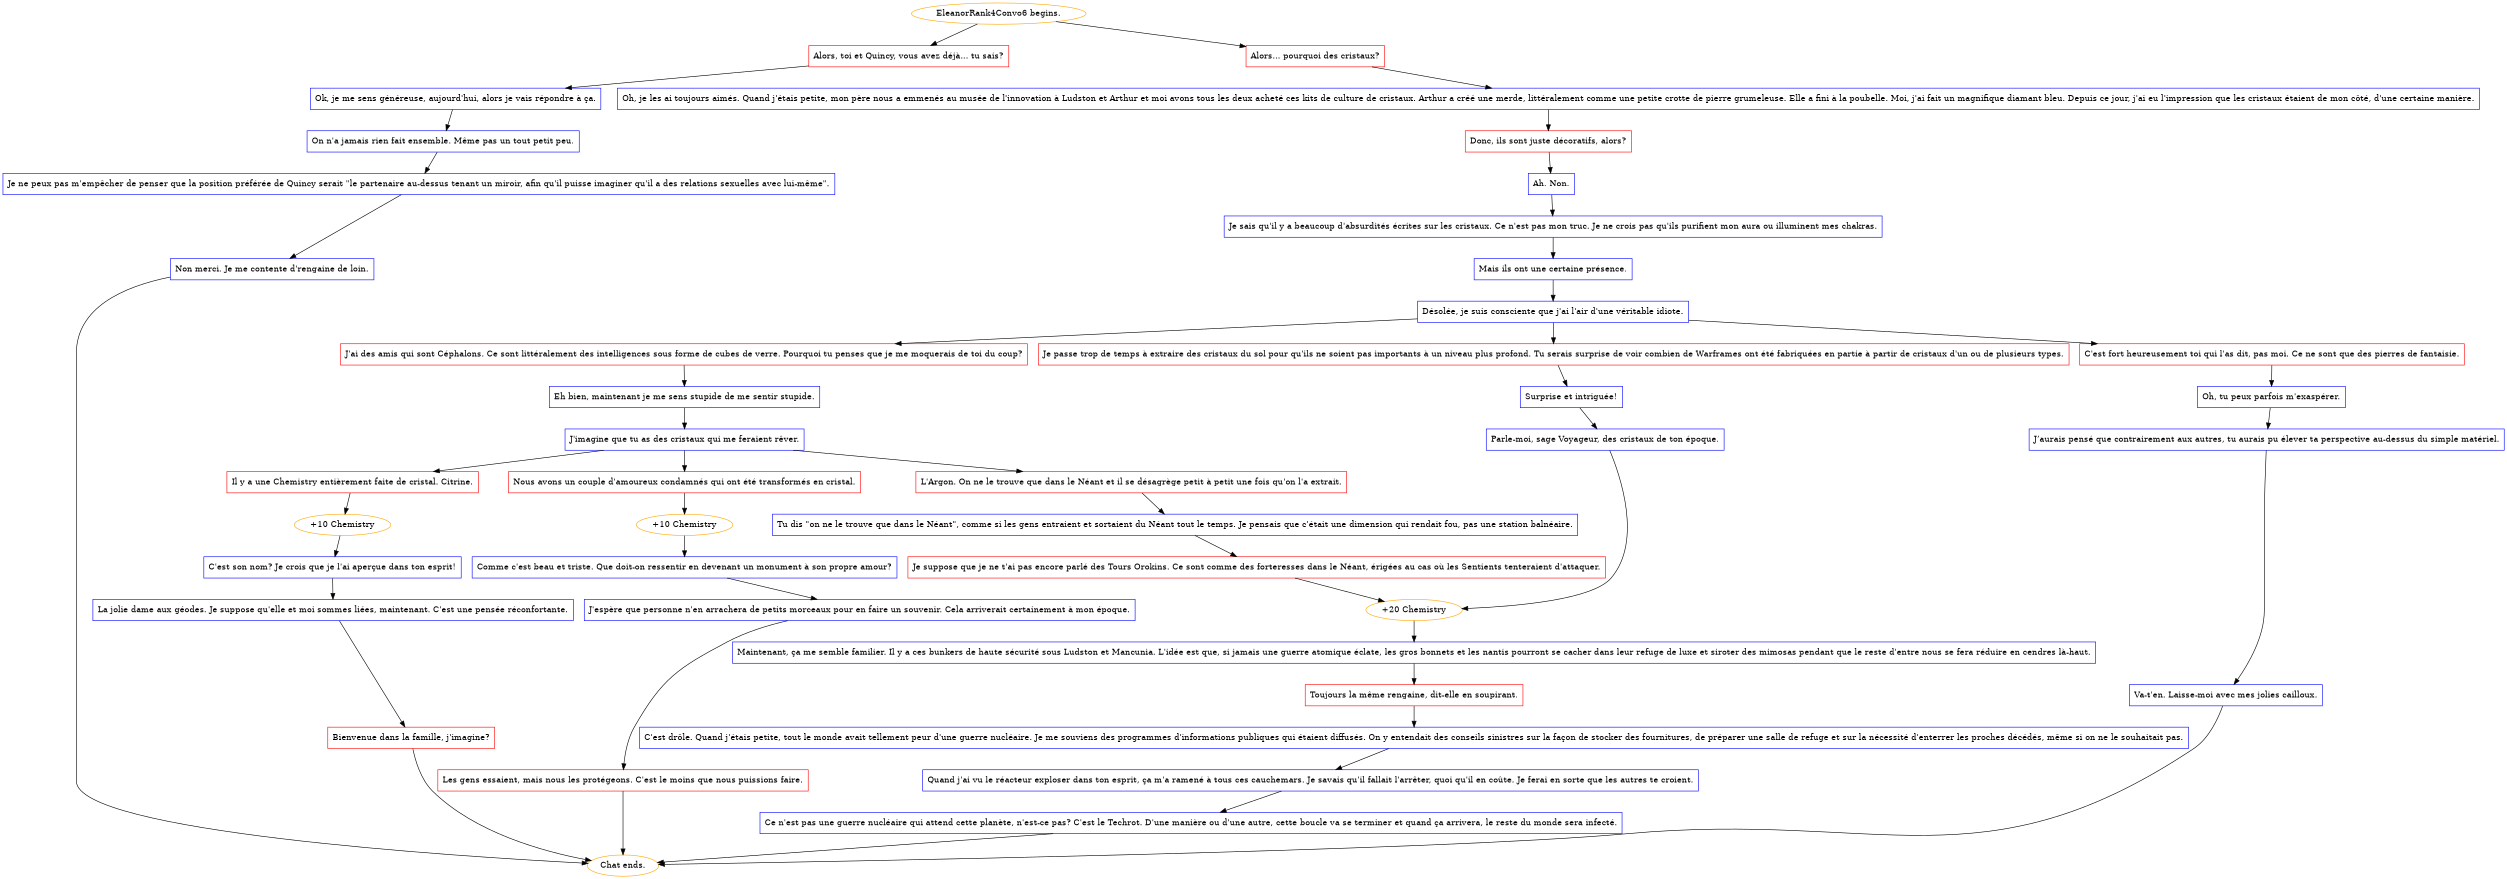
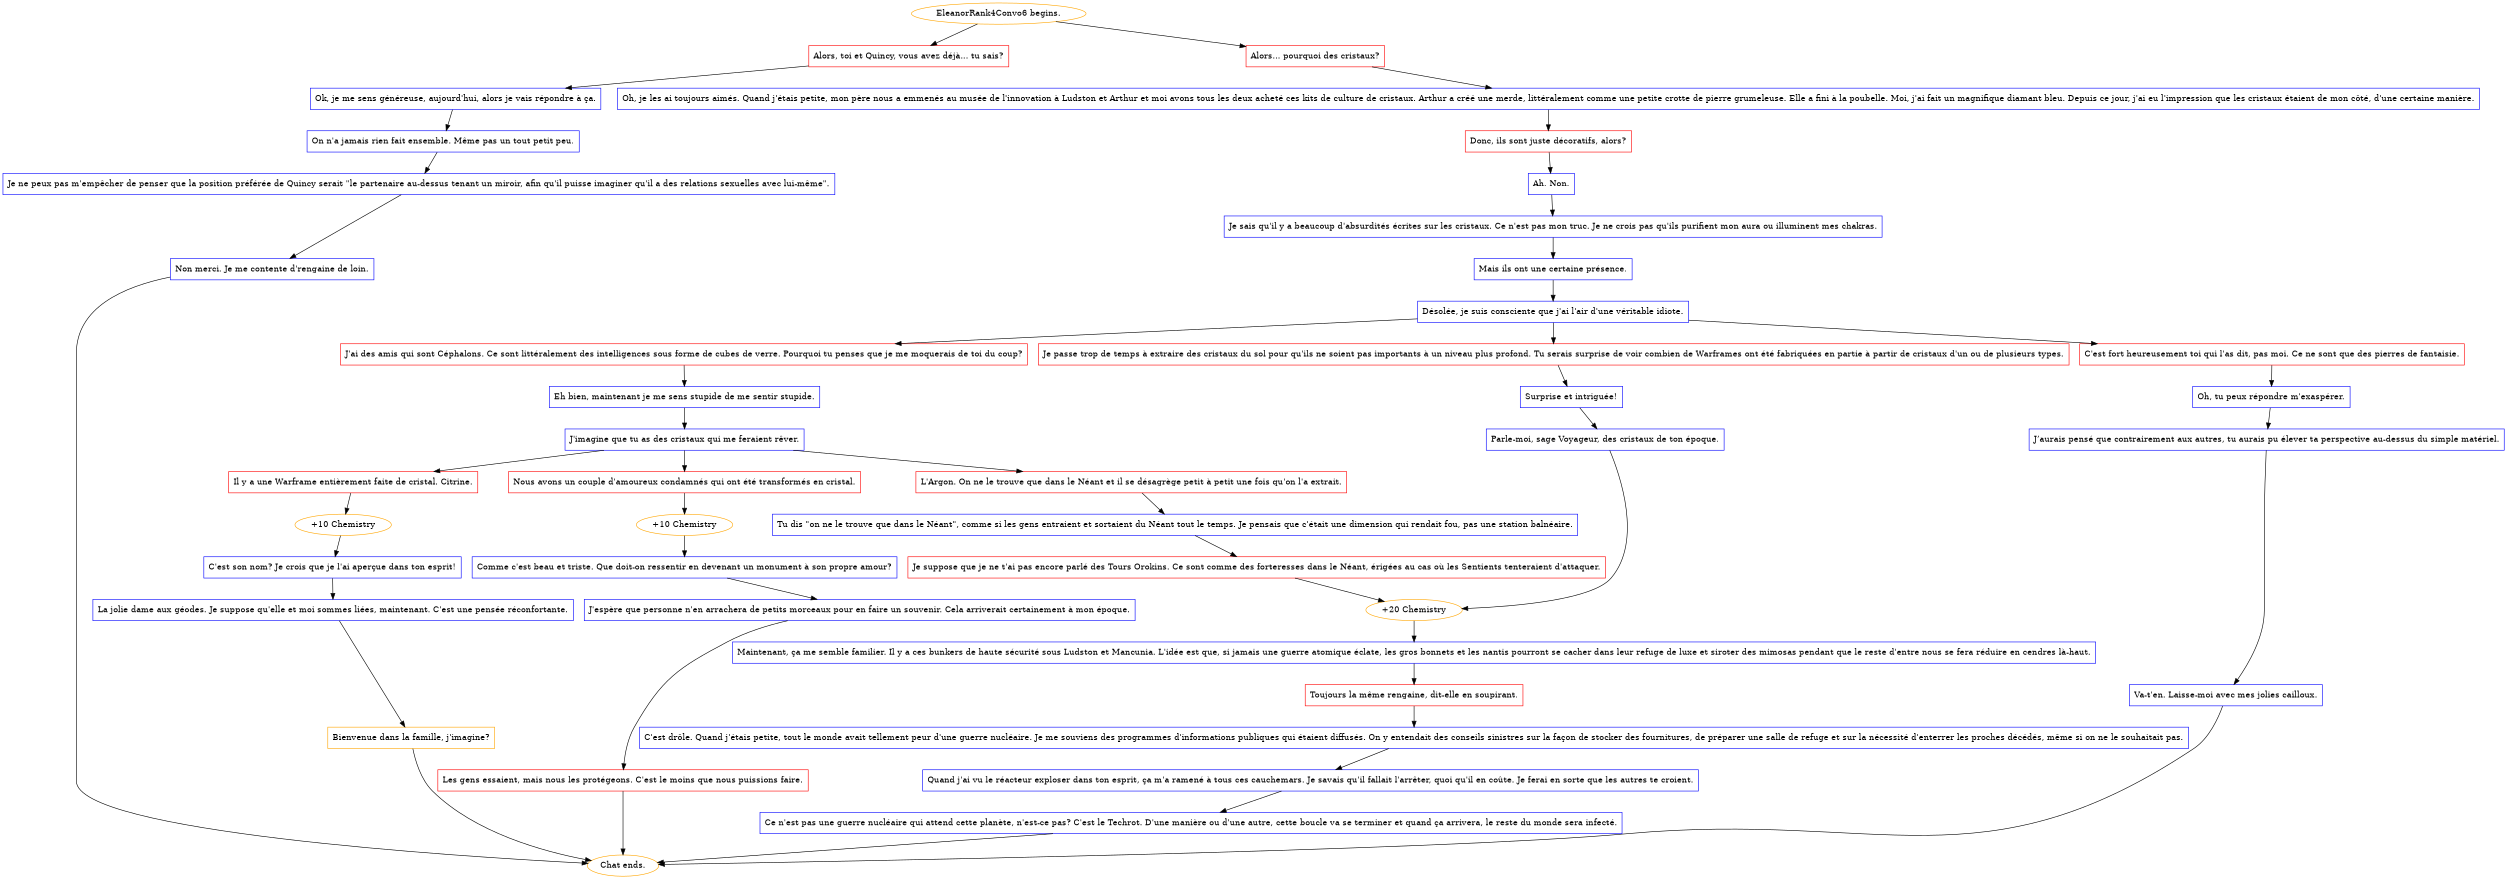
node "Oh, tu peux parfois m'exaspérer.": label "Oh, tu peux parfois m'exaspérer." -> "Oh, tu peux répondre m'exaspérer."
node "Il y a une Chemistry entièrement faite de cristal. Citrine.": label "Il y a une Chemistry entièrement faite de cristal. Citrine." -> "Il y a une Warframe entièrement faite de cristal. Citrine."
node "Bienvenue dans la famille, j'imagine?": color red -> orange
